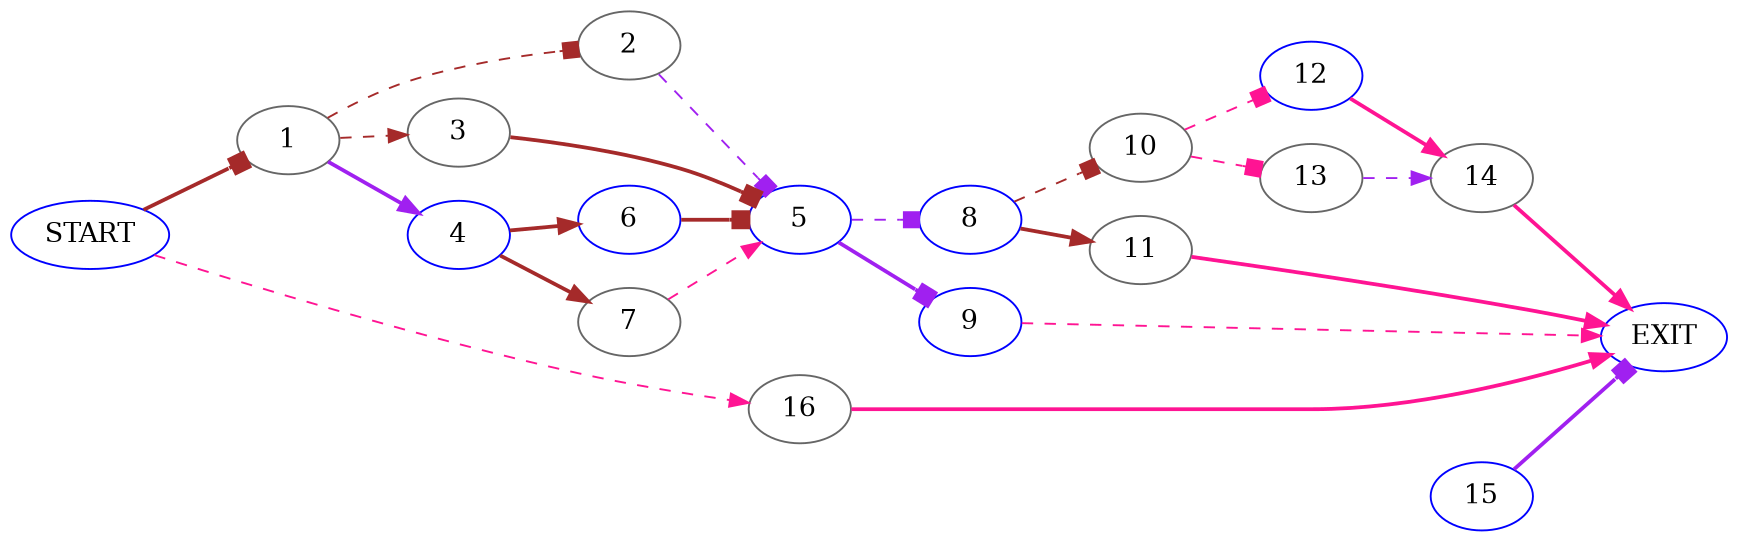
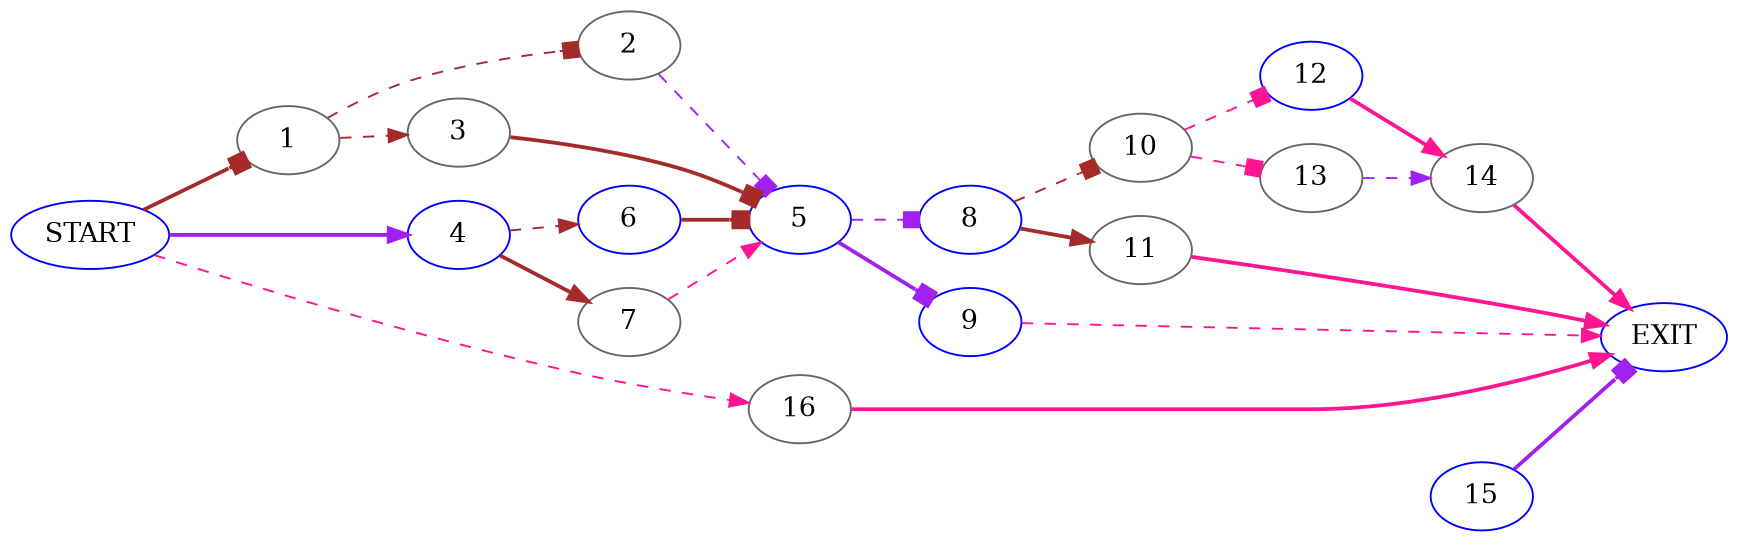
edge "1" -> "4": now "START" -> "4"
edge "4" -> "6": style bold -> dashed
